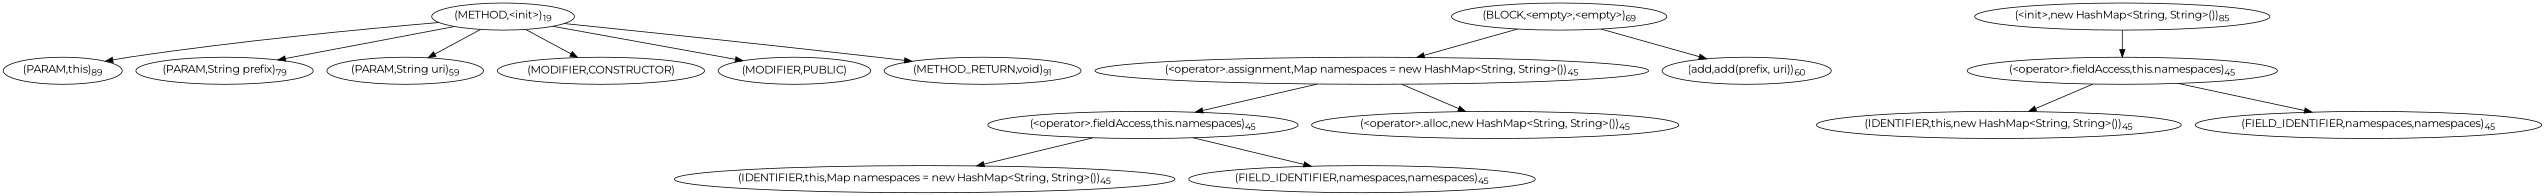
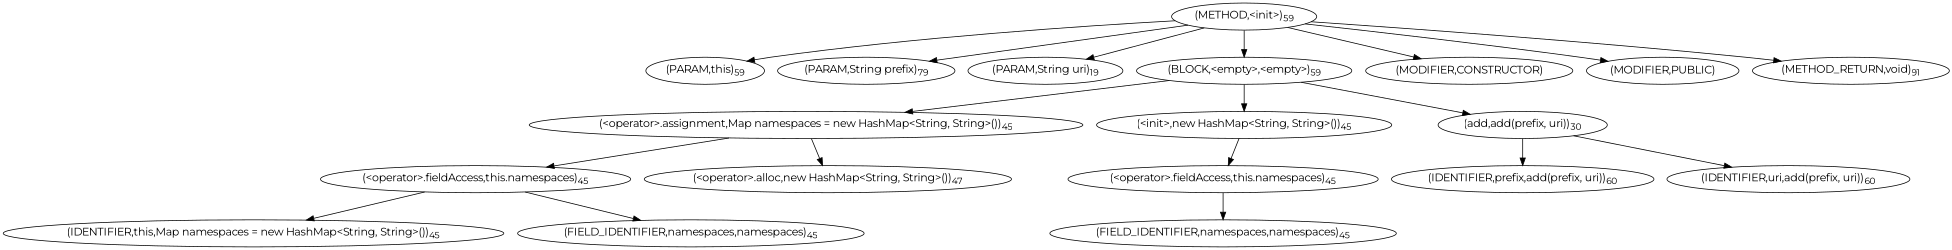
node "(METHOD,<init>)": text "19" -> "59"
node "(BLOCK,<empty>,<empty>)": text "69" -> "59"
node "(<init>,new HashMap<String, String>())": text "85" -> "45"
edge "(METHOD,<init>)" -> "(BLOCK,<empty>,<empty>)": added
node "(PARAM,this)": text "89" -> "59"
node "(PARAM,String uri)": text "59" -> "19"
node "(add,add(prefix, uri))": text "60" -> "30"
edge "(BLOCK,<empty>,<empty>)" -> "(<init>,new HashMap<String, String>())": added
node "(<operator>.alloc,new HashMap<String, String>())": text "45" -> "47"
node "(IDENTIFIER,this,new HashMap<String, String>())": removed
node "(IDENTIFIER,prefix,add(prefix, uri))": added
node "(IDENTIFIER,uri,add(prefix, uri))": added
